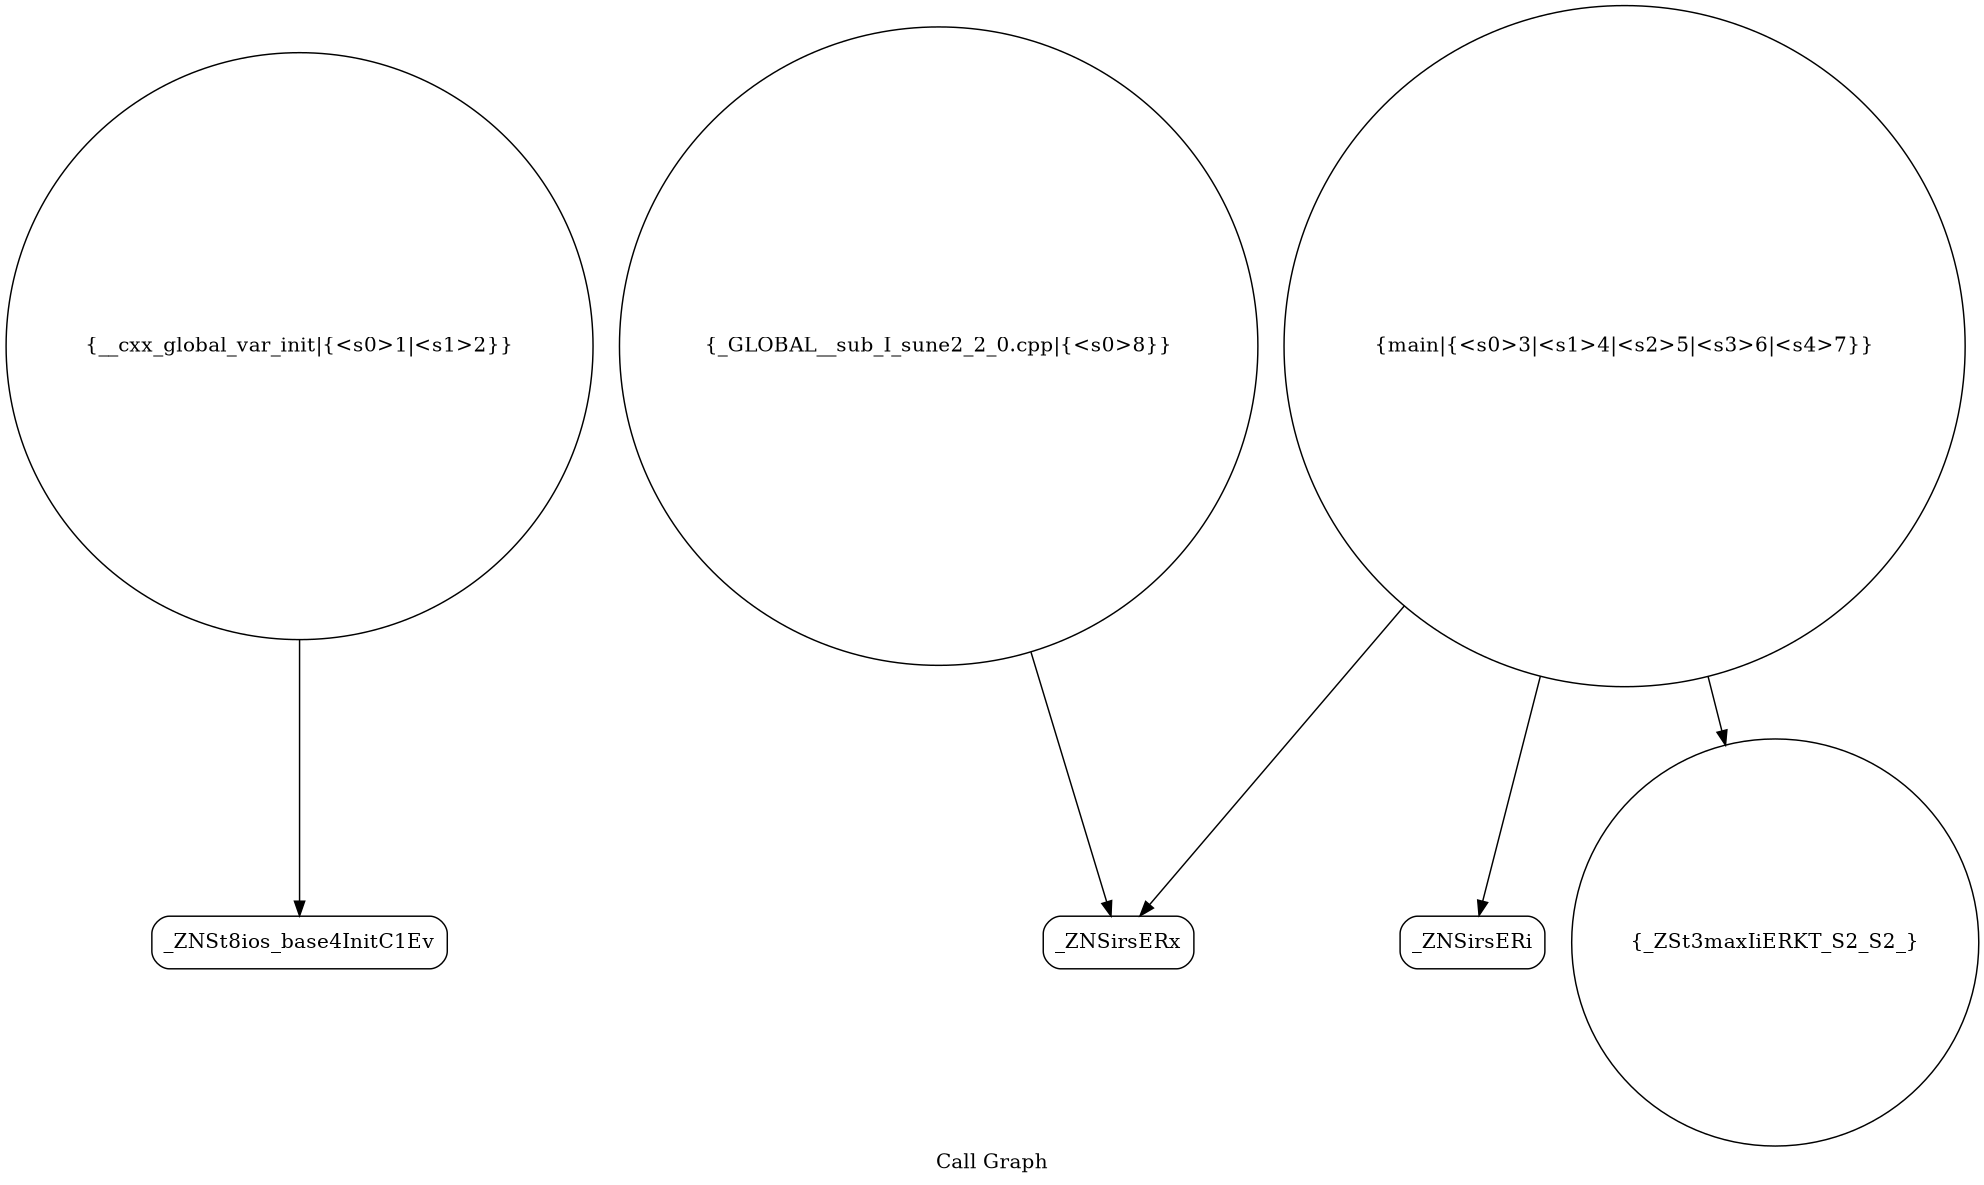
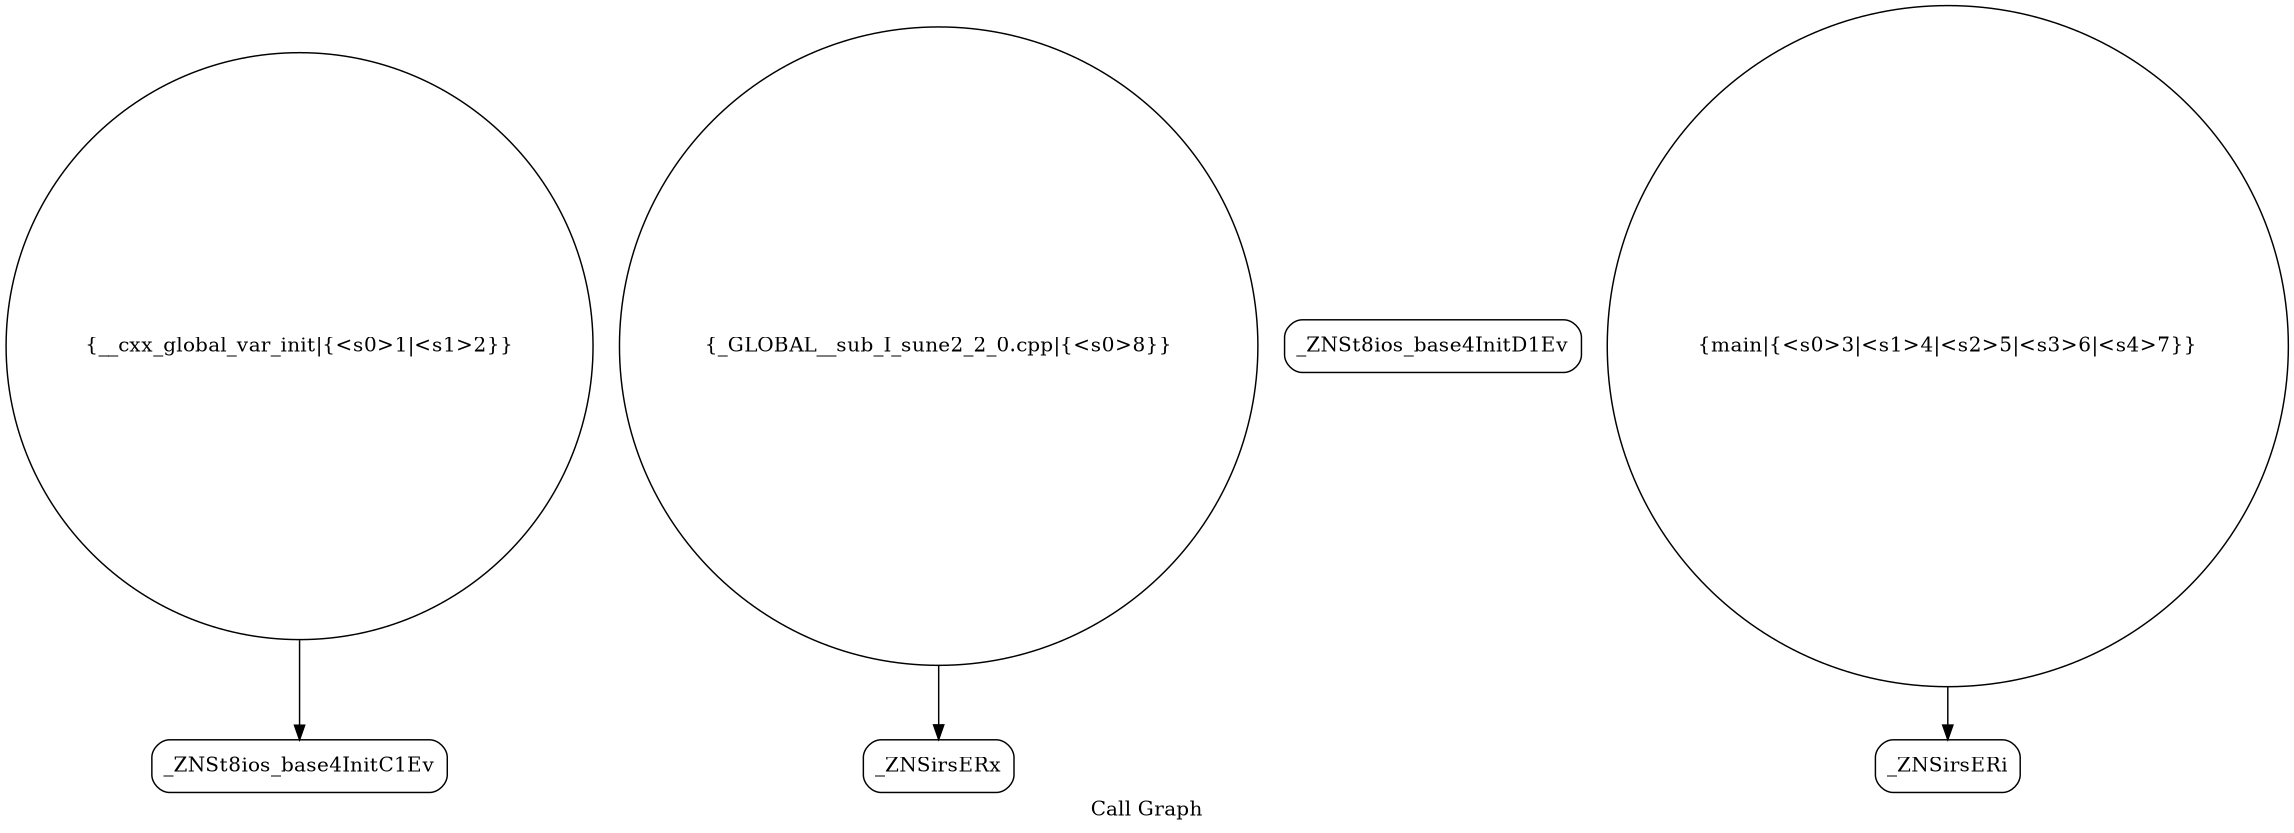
node "_ZNSt8ios_base4InitD1Ev": added
edge "{main|{<s0>3|<s1>4|<s2>5|<s3>6|<s4>7}}" -> "_ZNSirsERx": removed
node "{_ZSt3maxIiERKT_S2_S2_}": removed
